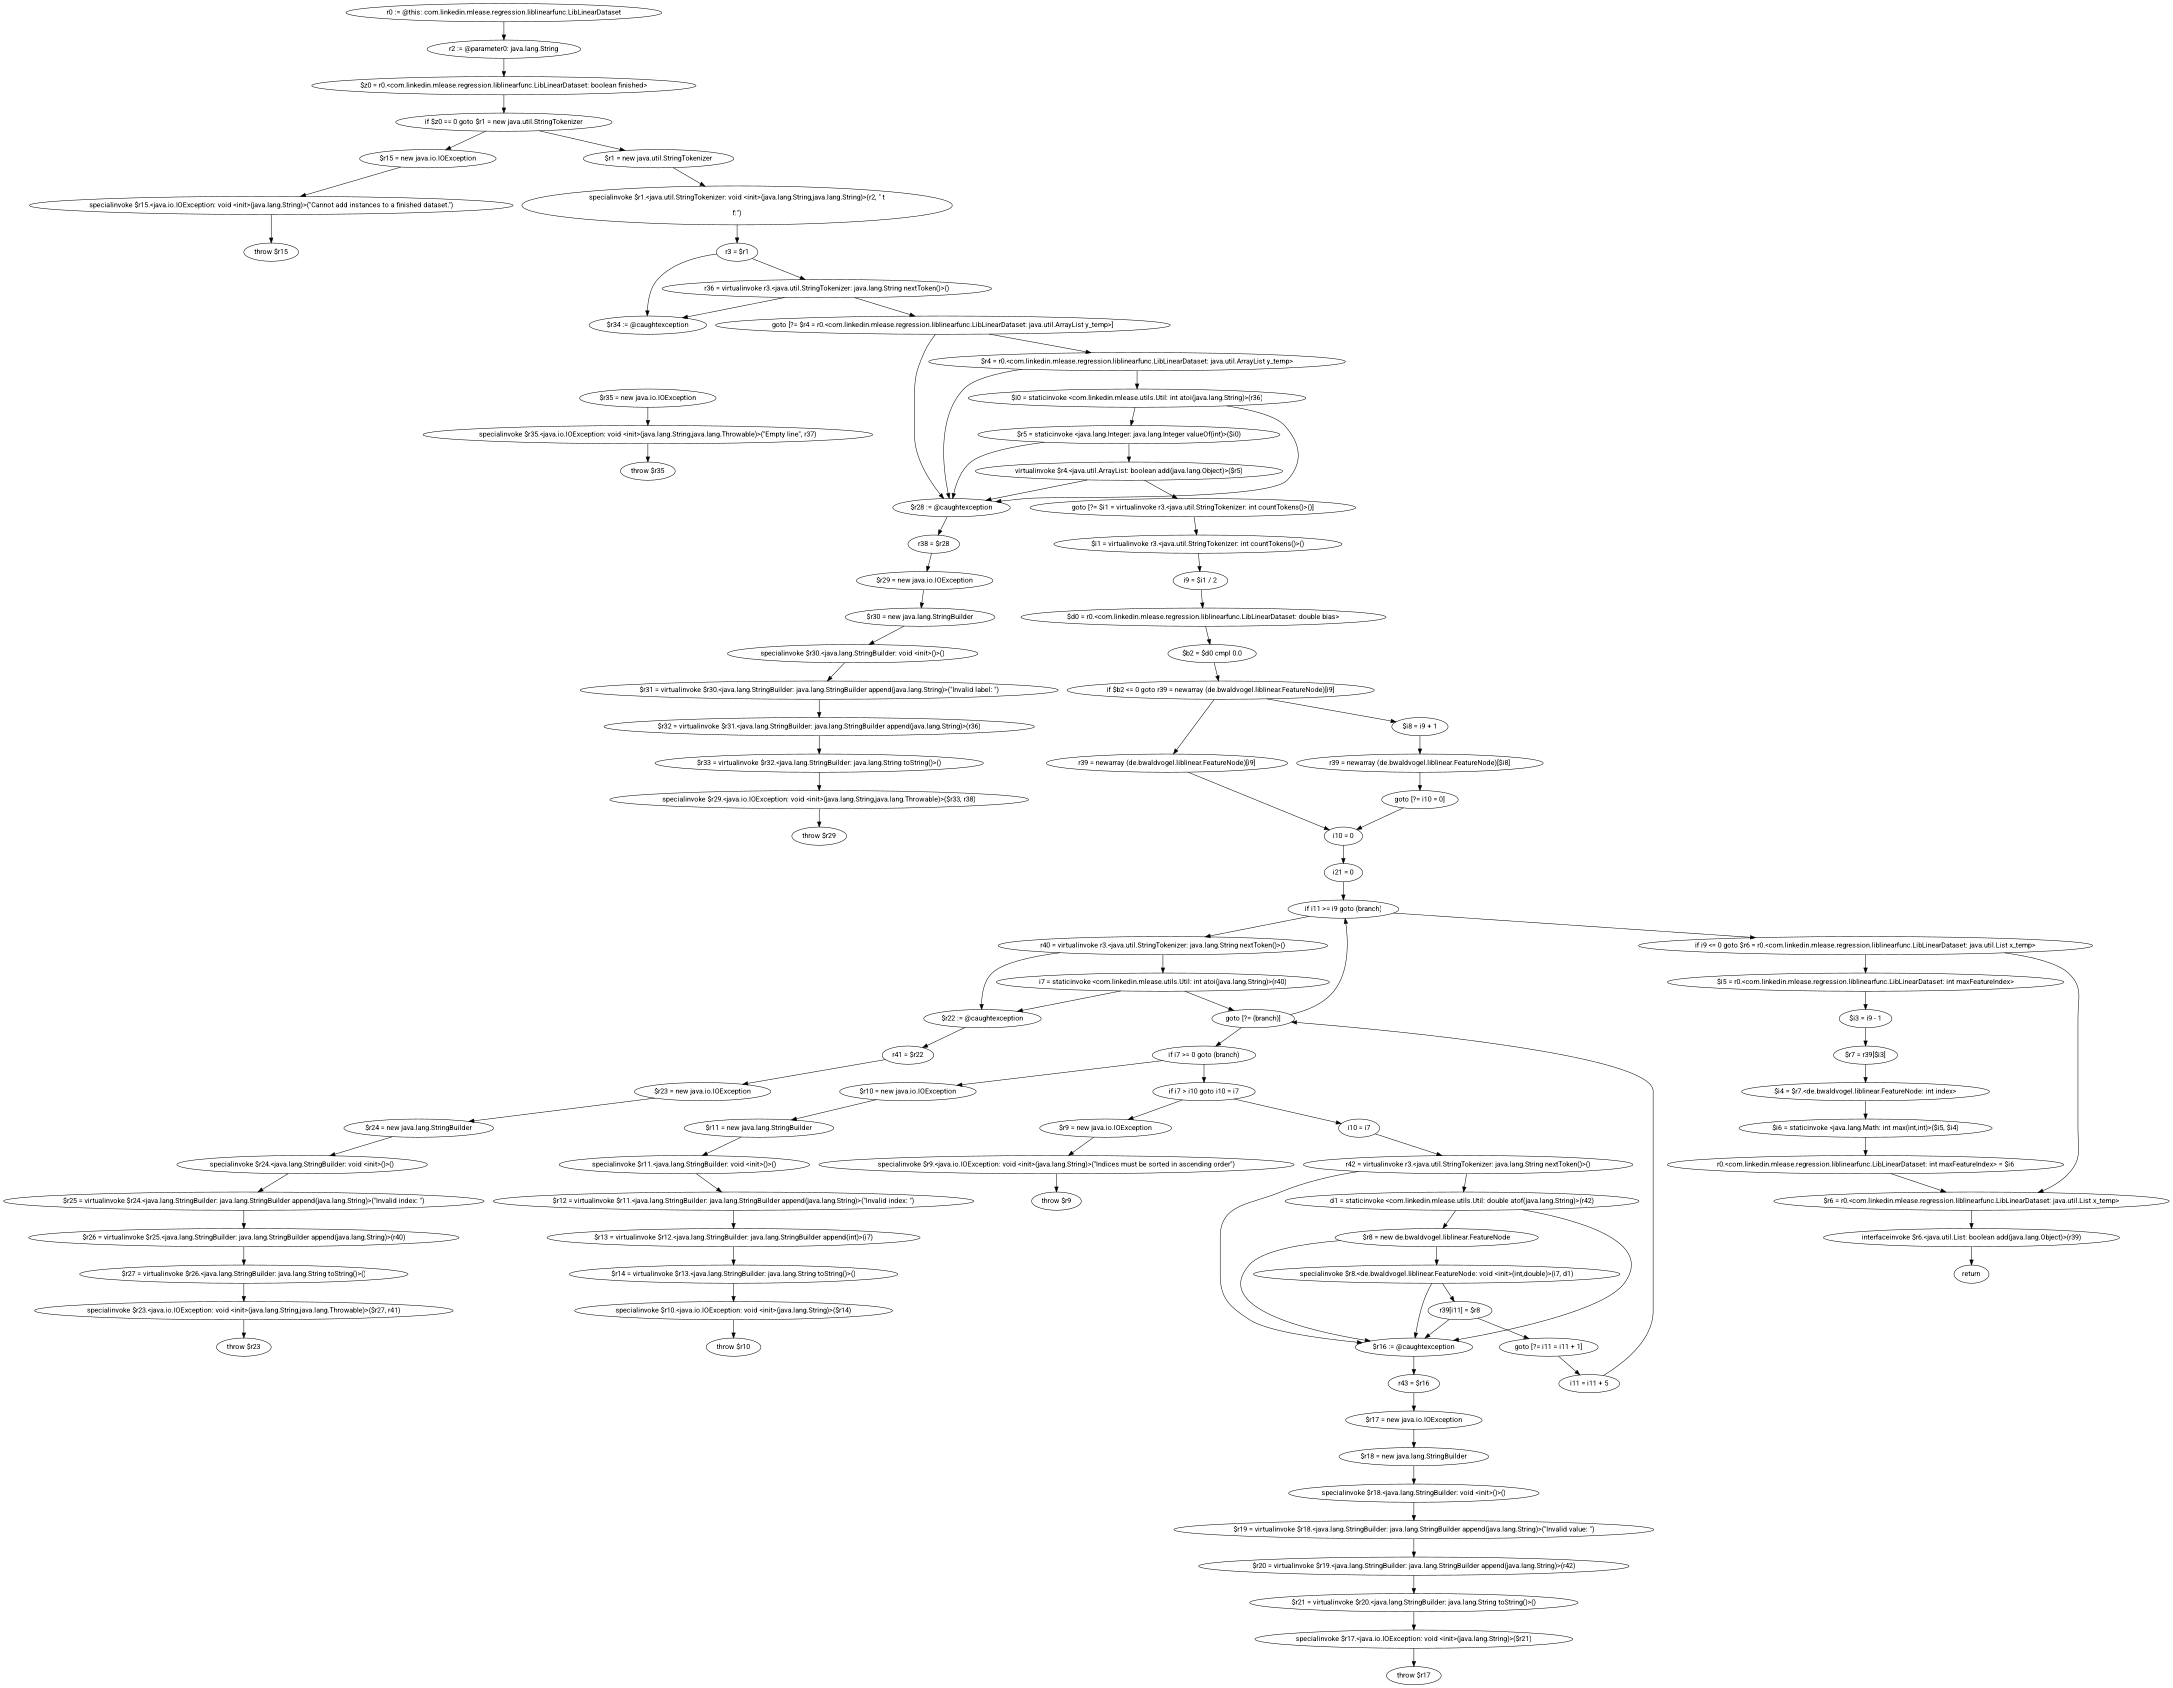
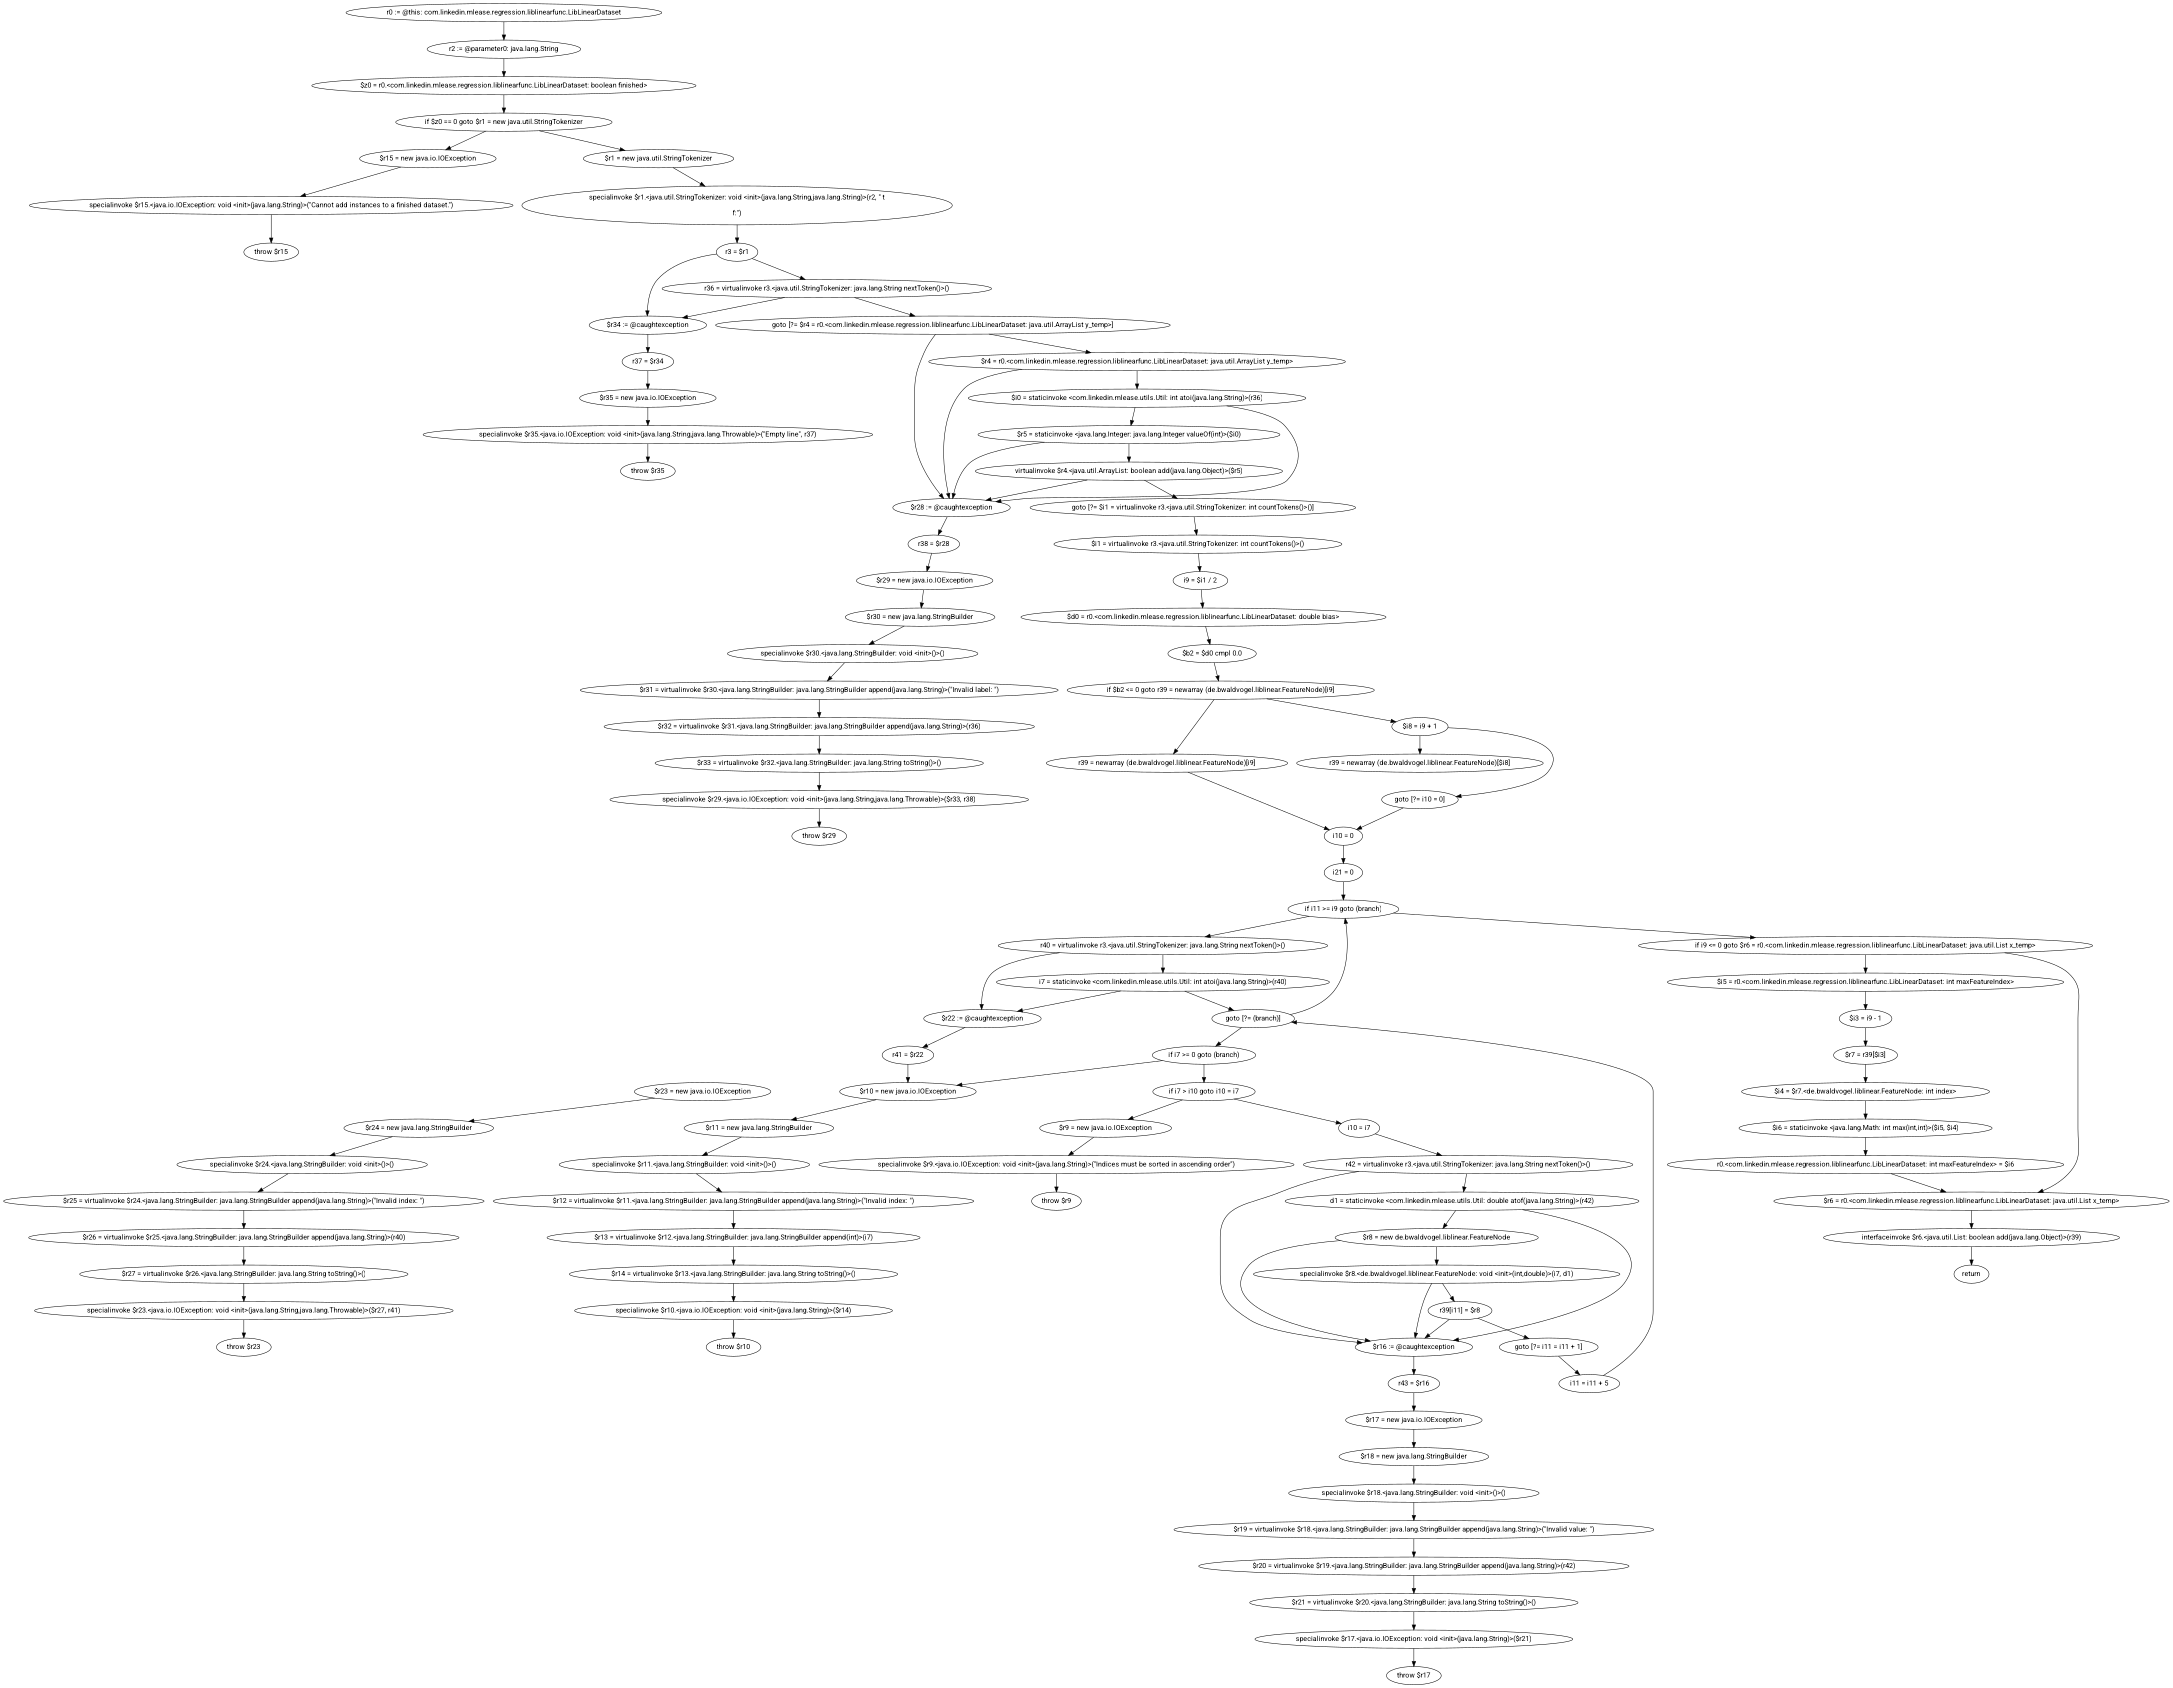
node "r37 = $r34": added
edge "r39 = newarray (de.bwaldvogel.liblinear.FeatureNode)[$i8]" -> "goto [?= i10 = 0]": now "$i8 = i9 + 1" -> "goto [?= i10 = 0]"
edge "r41 = $r22" -> "$r23 = new java.io.IOException": now "r41 = $r22" -> "$r10 = new java.io.IOException"
